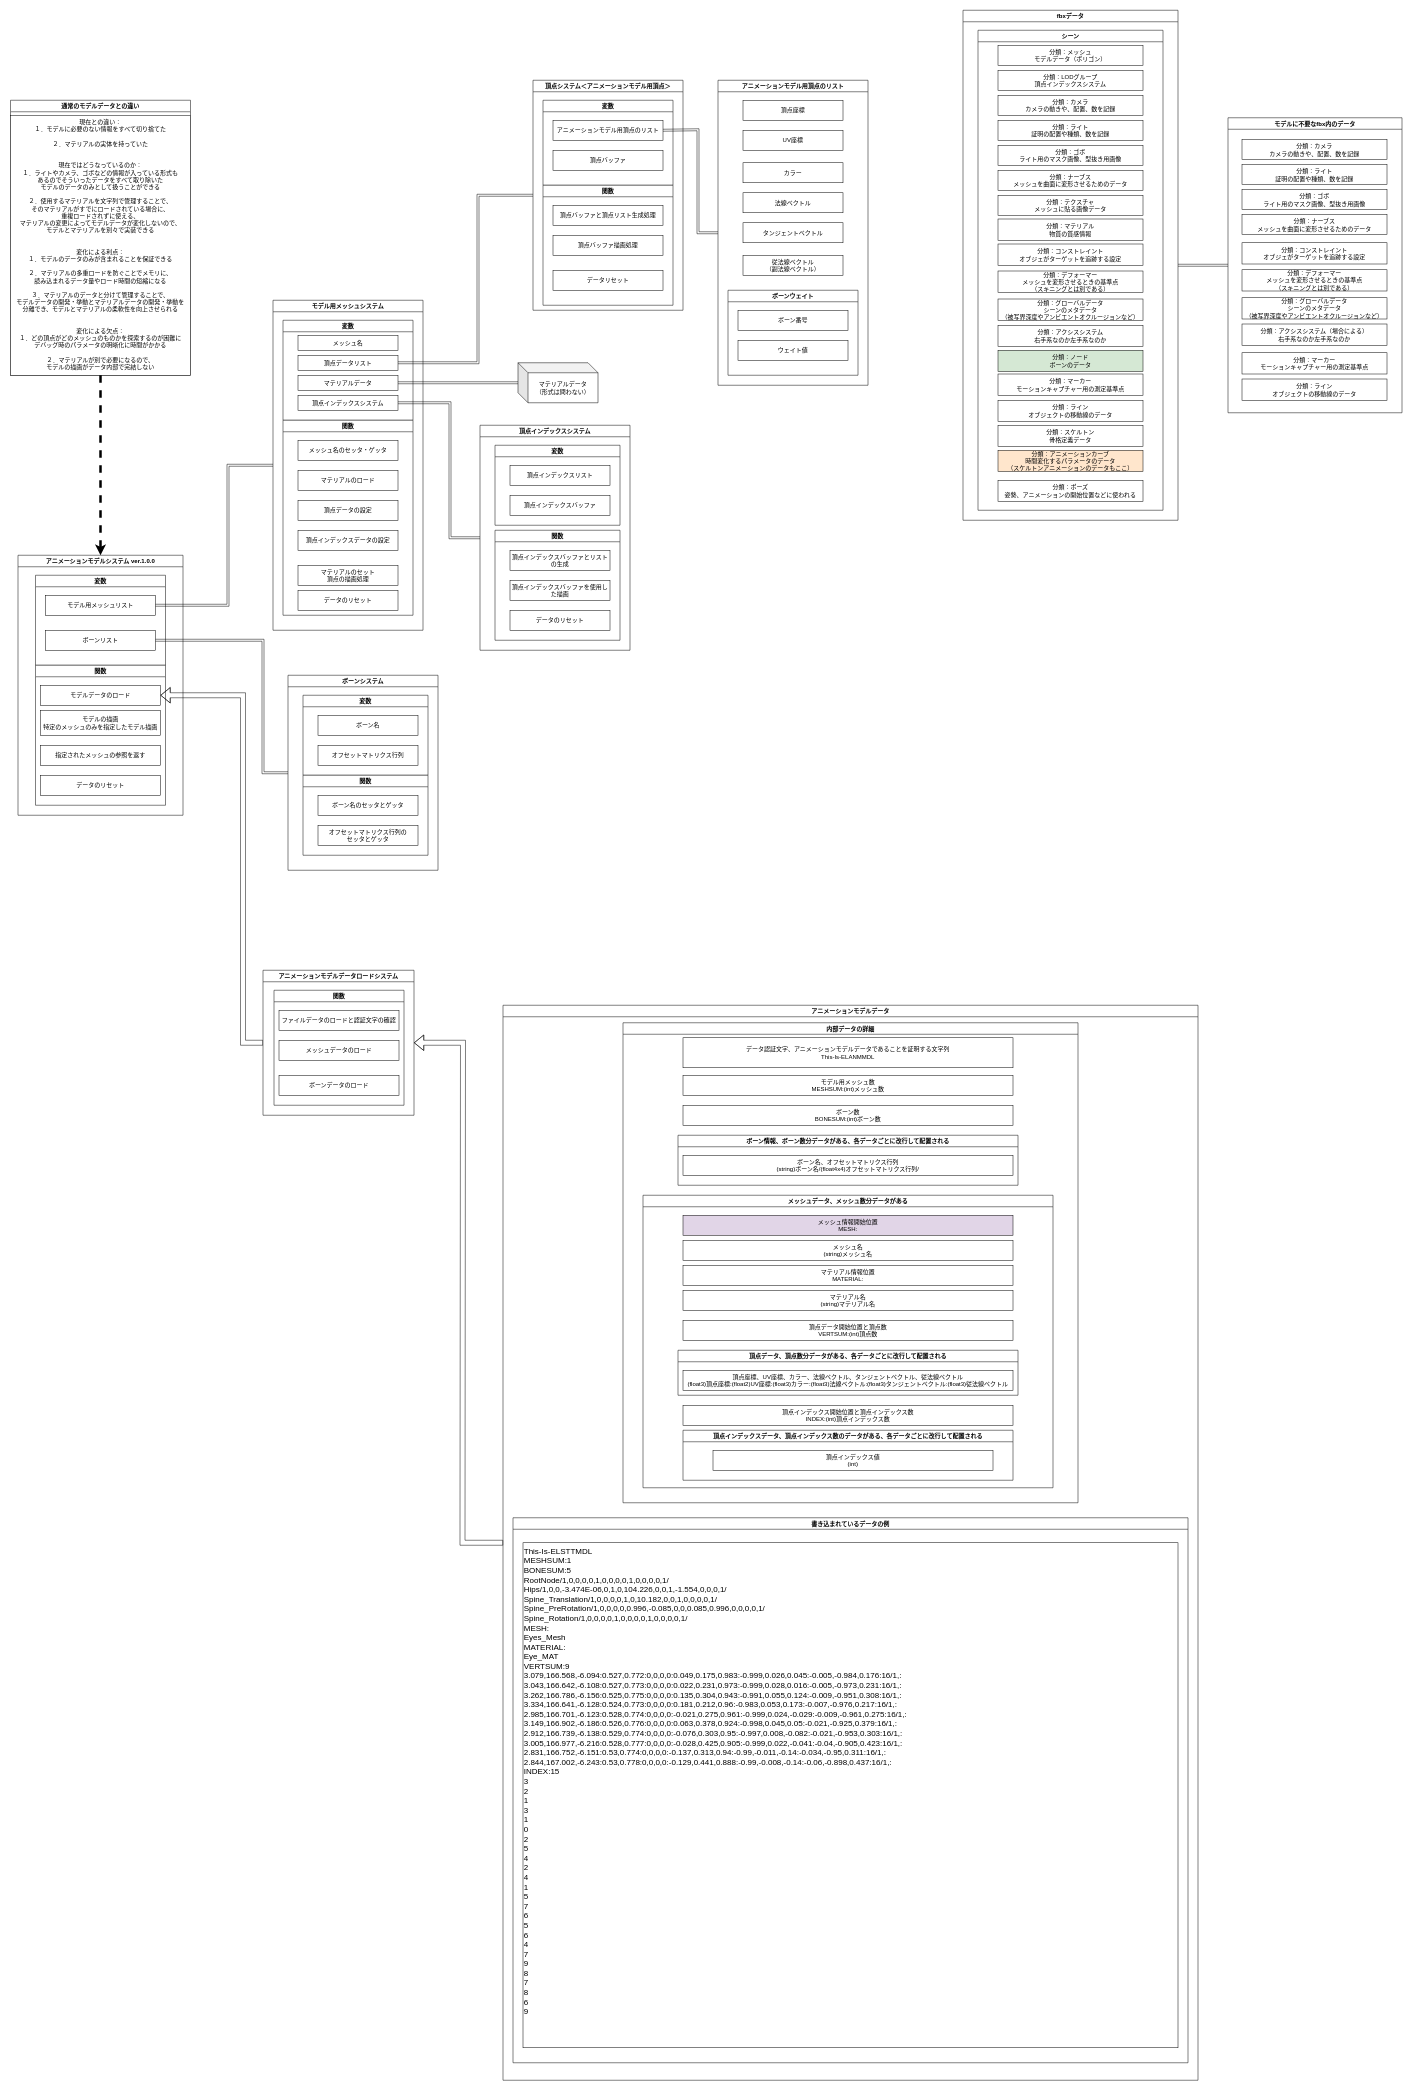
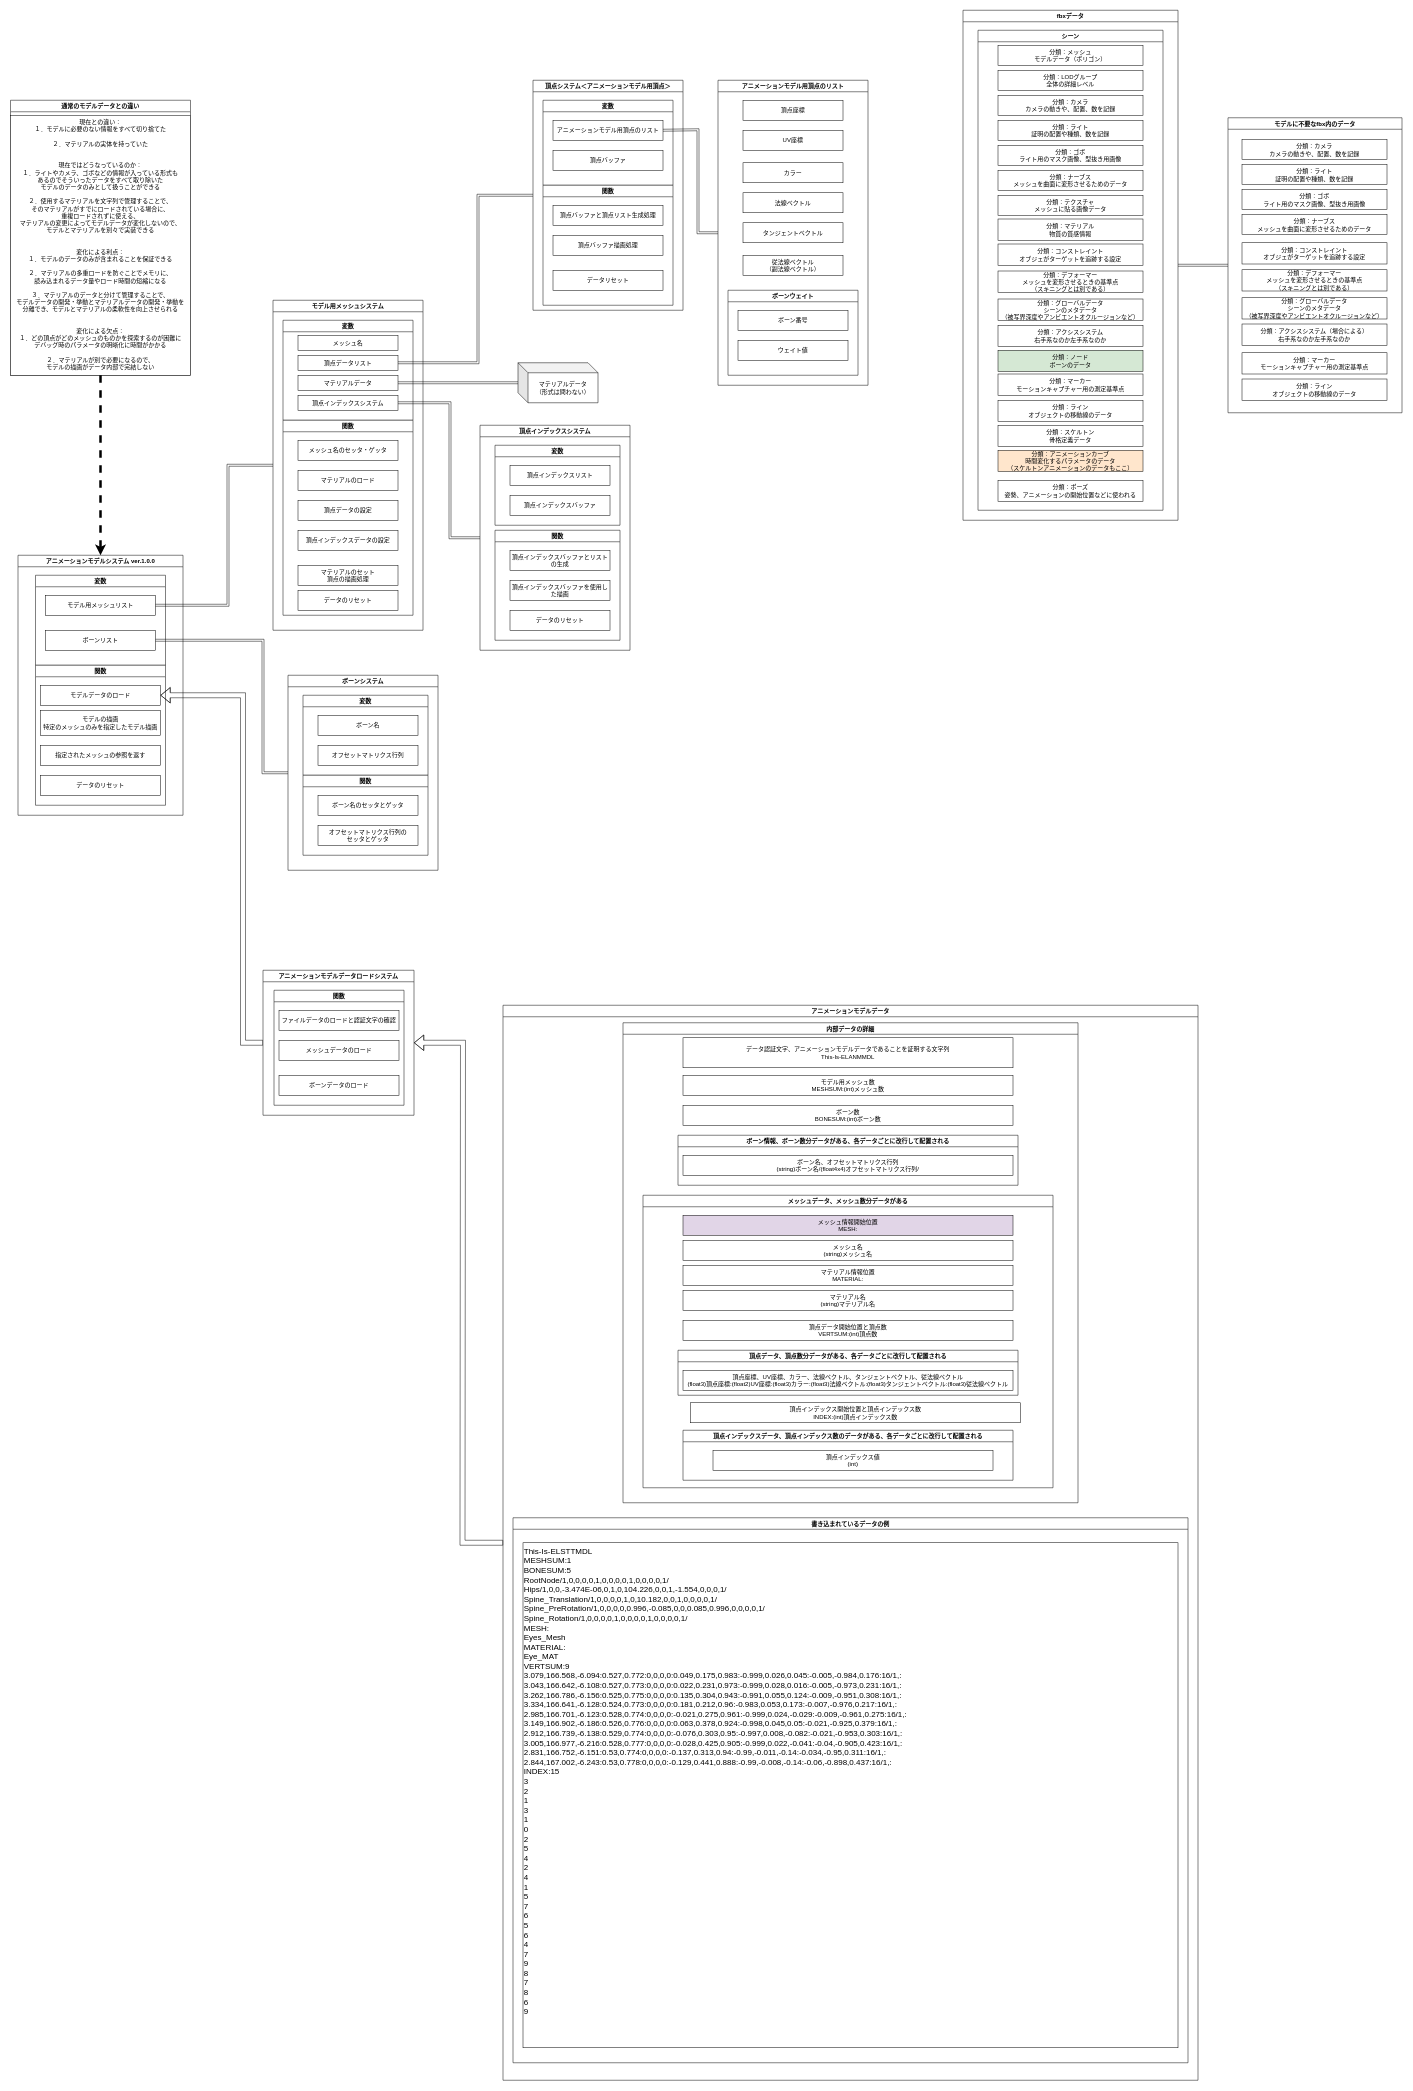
node "分類：LODグループ 頂点インデックスシステム": label "分類：LODグループ 頂点インデックスシステム" -> "分類：LODグループ 全体の詳細レベル"
node "頂点インデックス開始位置と頂点インデックス数 INDEX:(int)頂点インデックス数": moved (848, 1415) -> (855, 1413)
